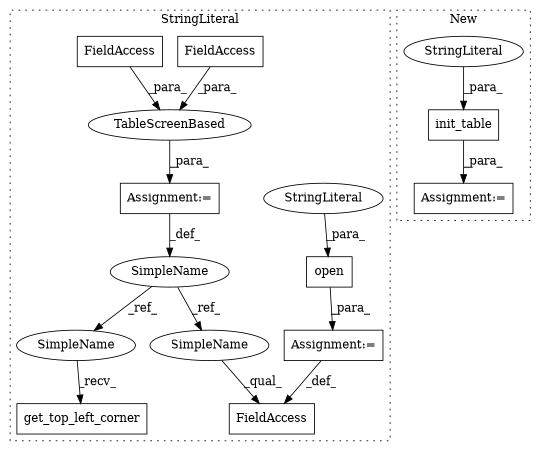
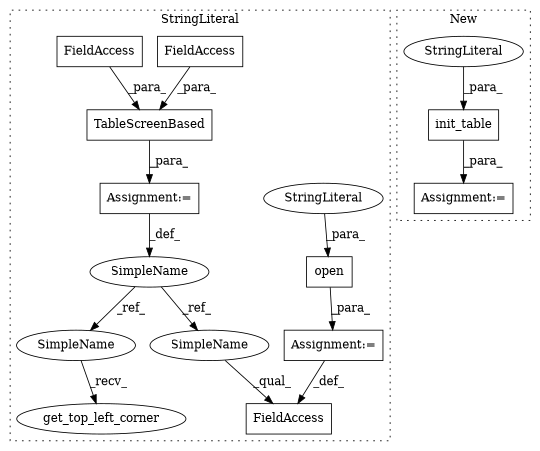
node "TableScreenBased": shape ellipse -> box
node "get_top_left_corner": shape box -> ellipse
